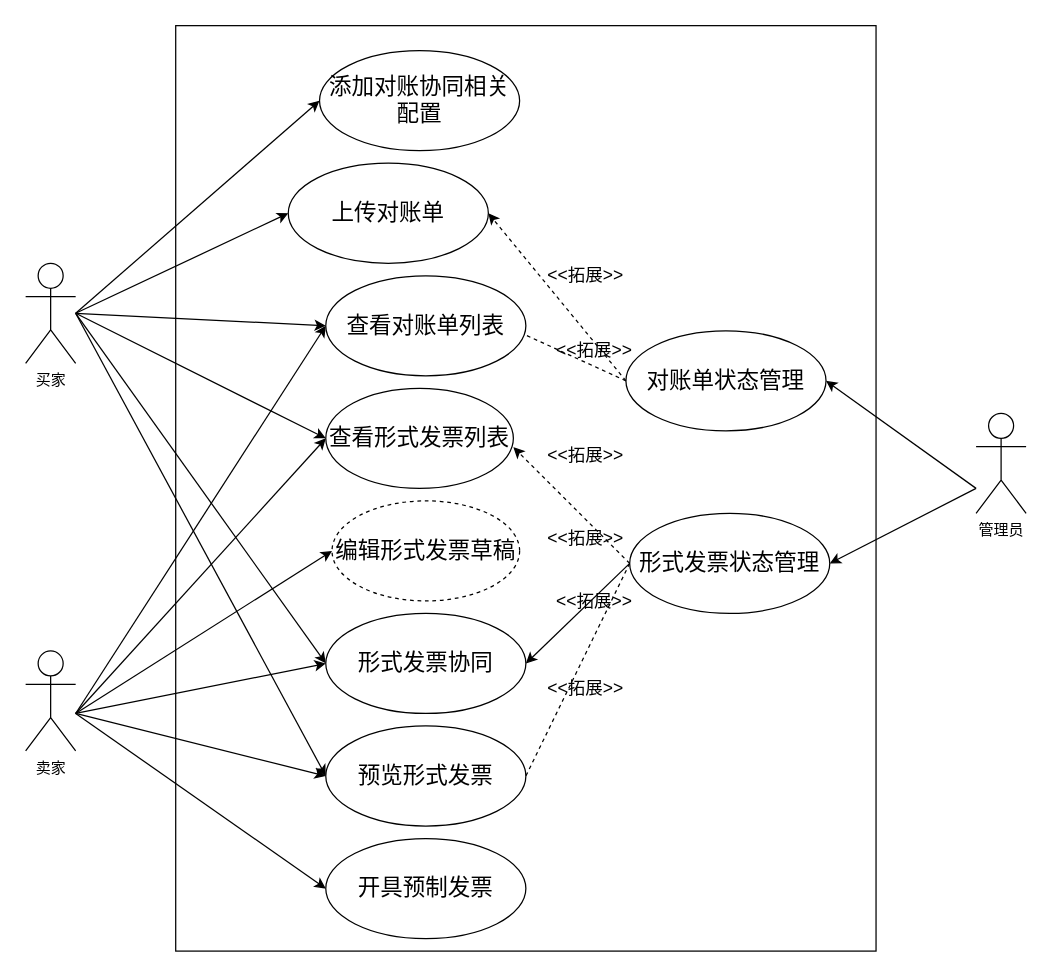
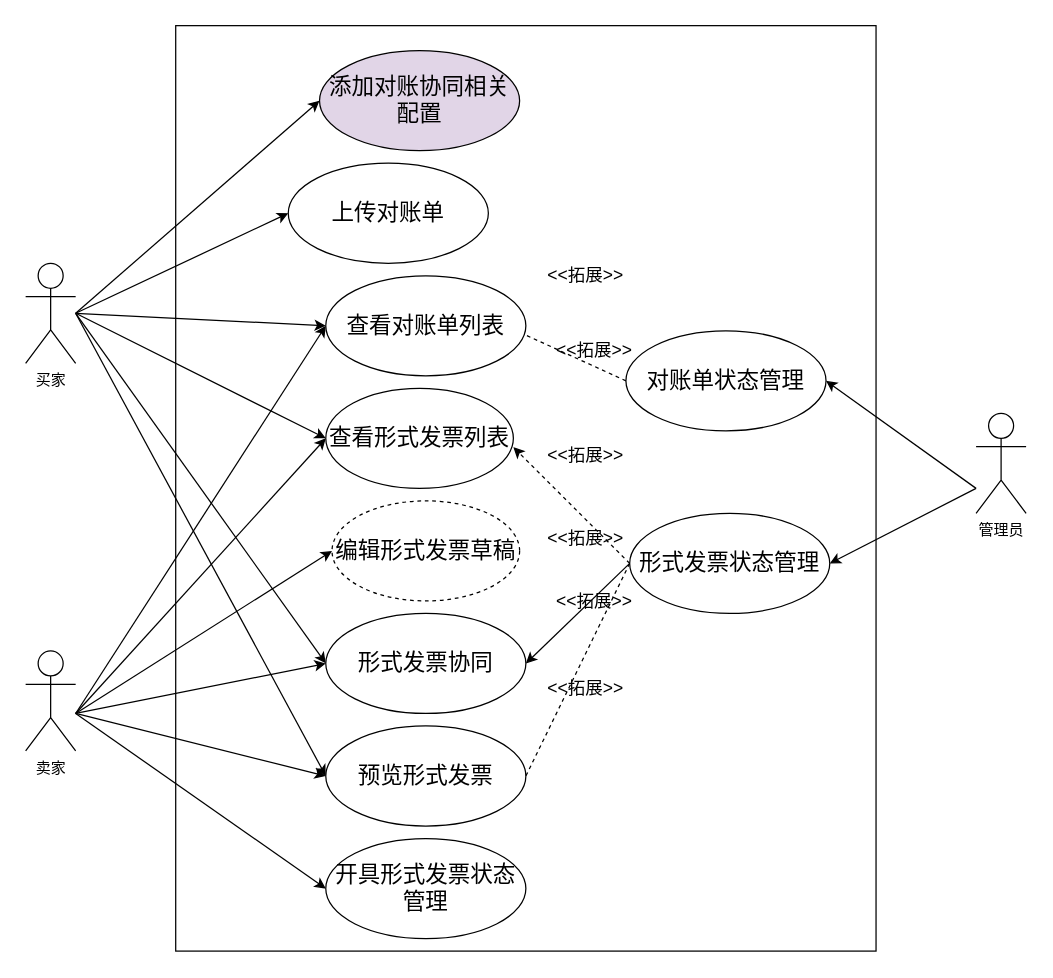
node "添加对账协同相关配置": fillcolor #ffffff -> #e1d5e7
edge "对账单状态管理" -> "上传对账单": removed
node "开具预制发票": label "开具预制发票" -> "开具形式发票状态管理"
